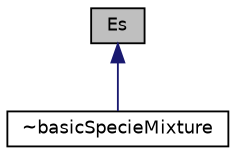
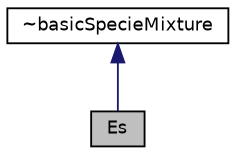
edge "~basicSpecieMixture" -> "Es": reversed
